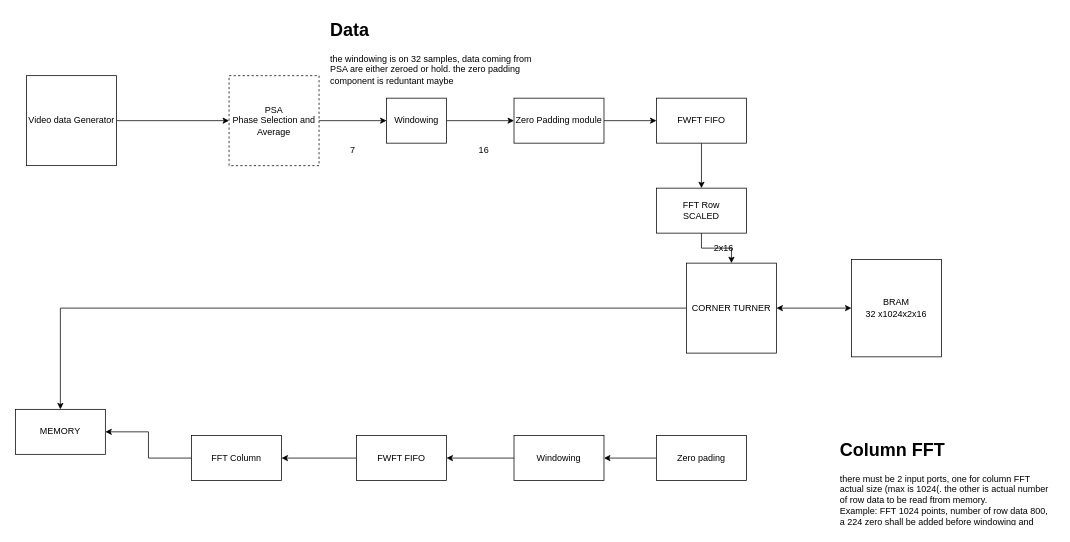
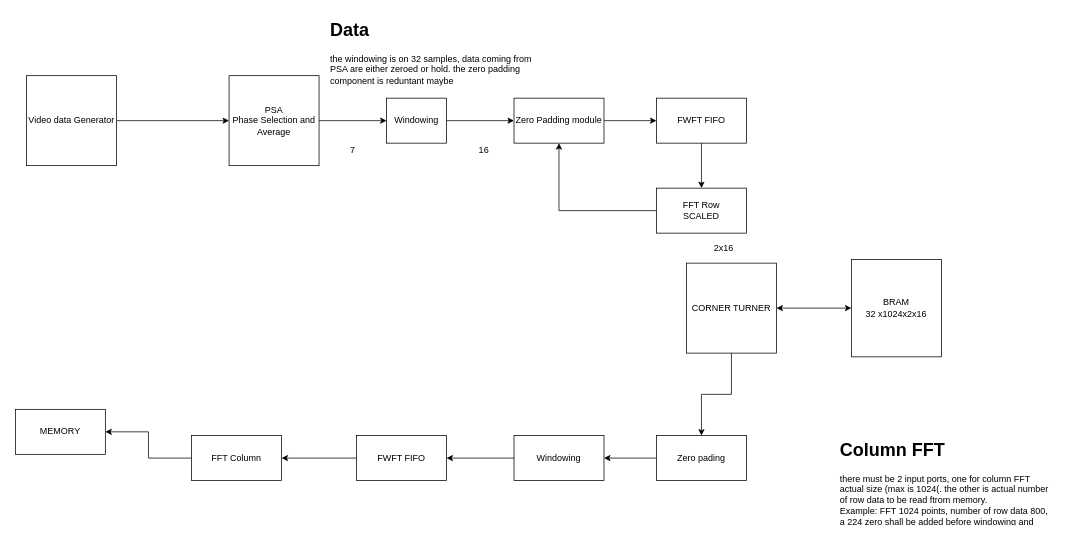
node "PSA Phase Selection and Average": style dashed -> solid
edge "FFT Row SCALED" -> "CORNER TURNER": now "FFT Row SCALED" -> "Zero Padding module"
edge "CORNER TURNER" -> "MEMORY": now "CORNER TURNER" -> "Zero pading"
